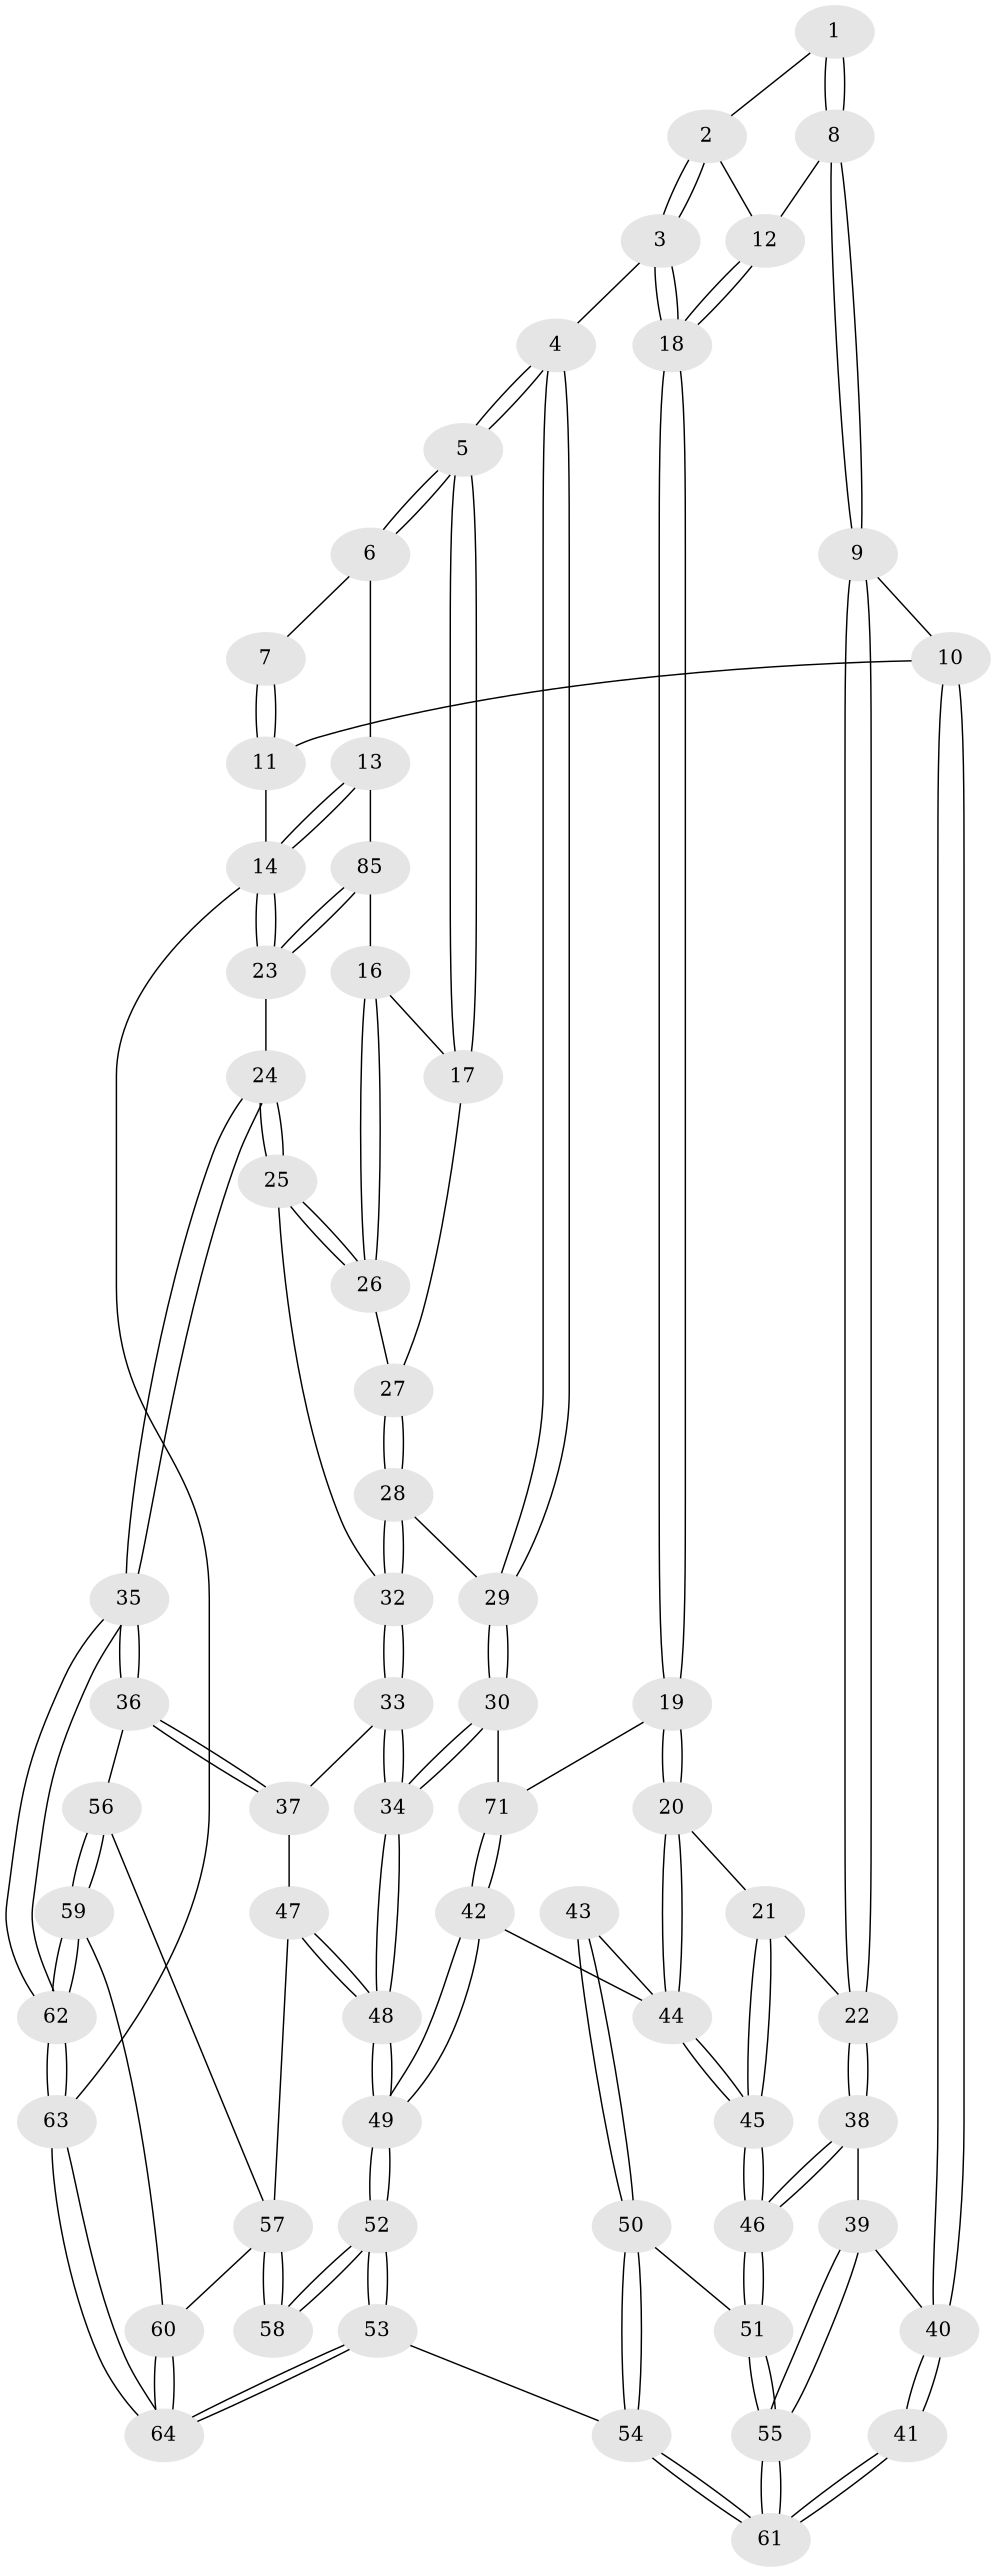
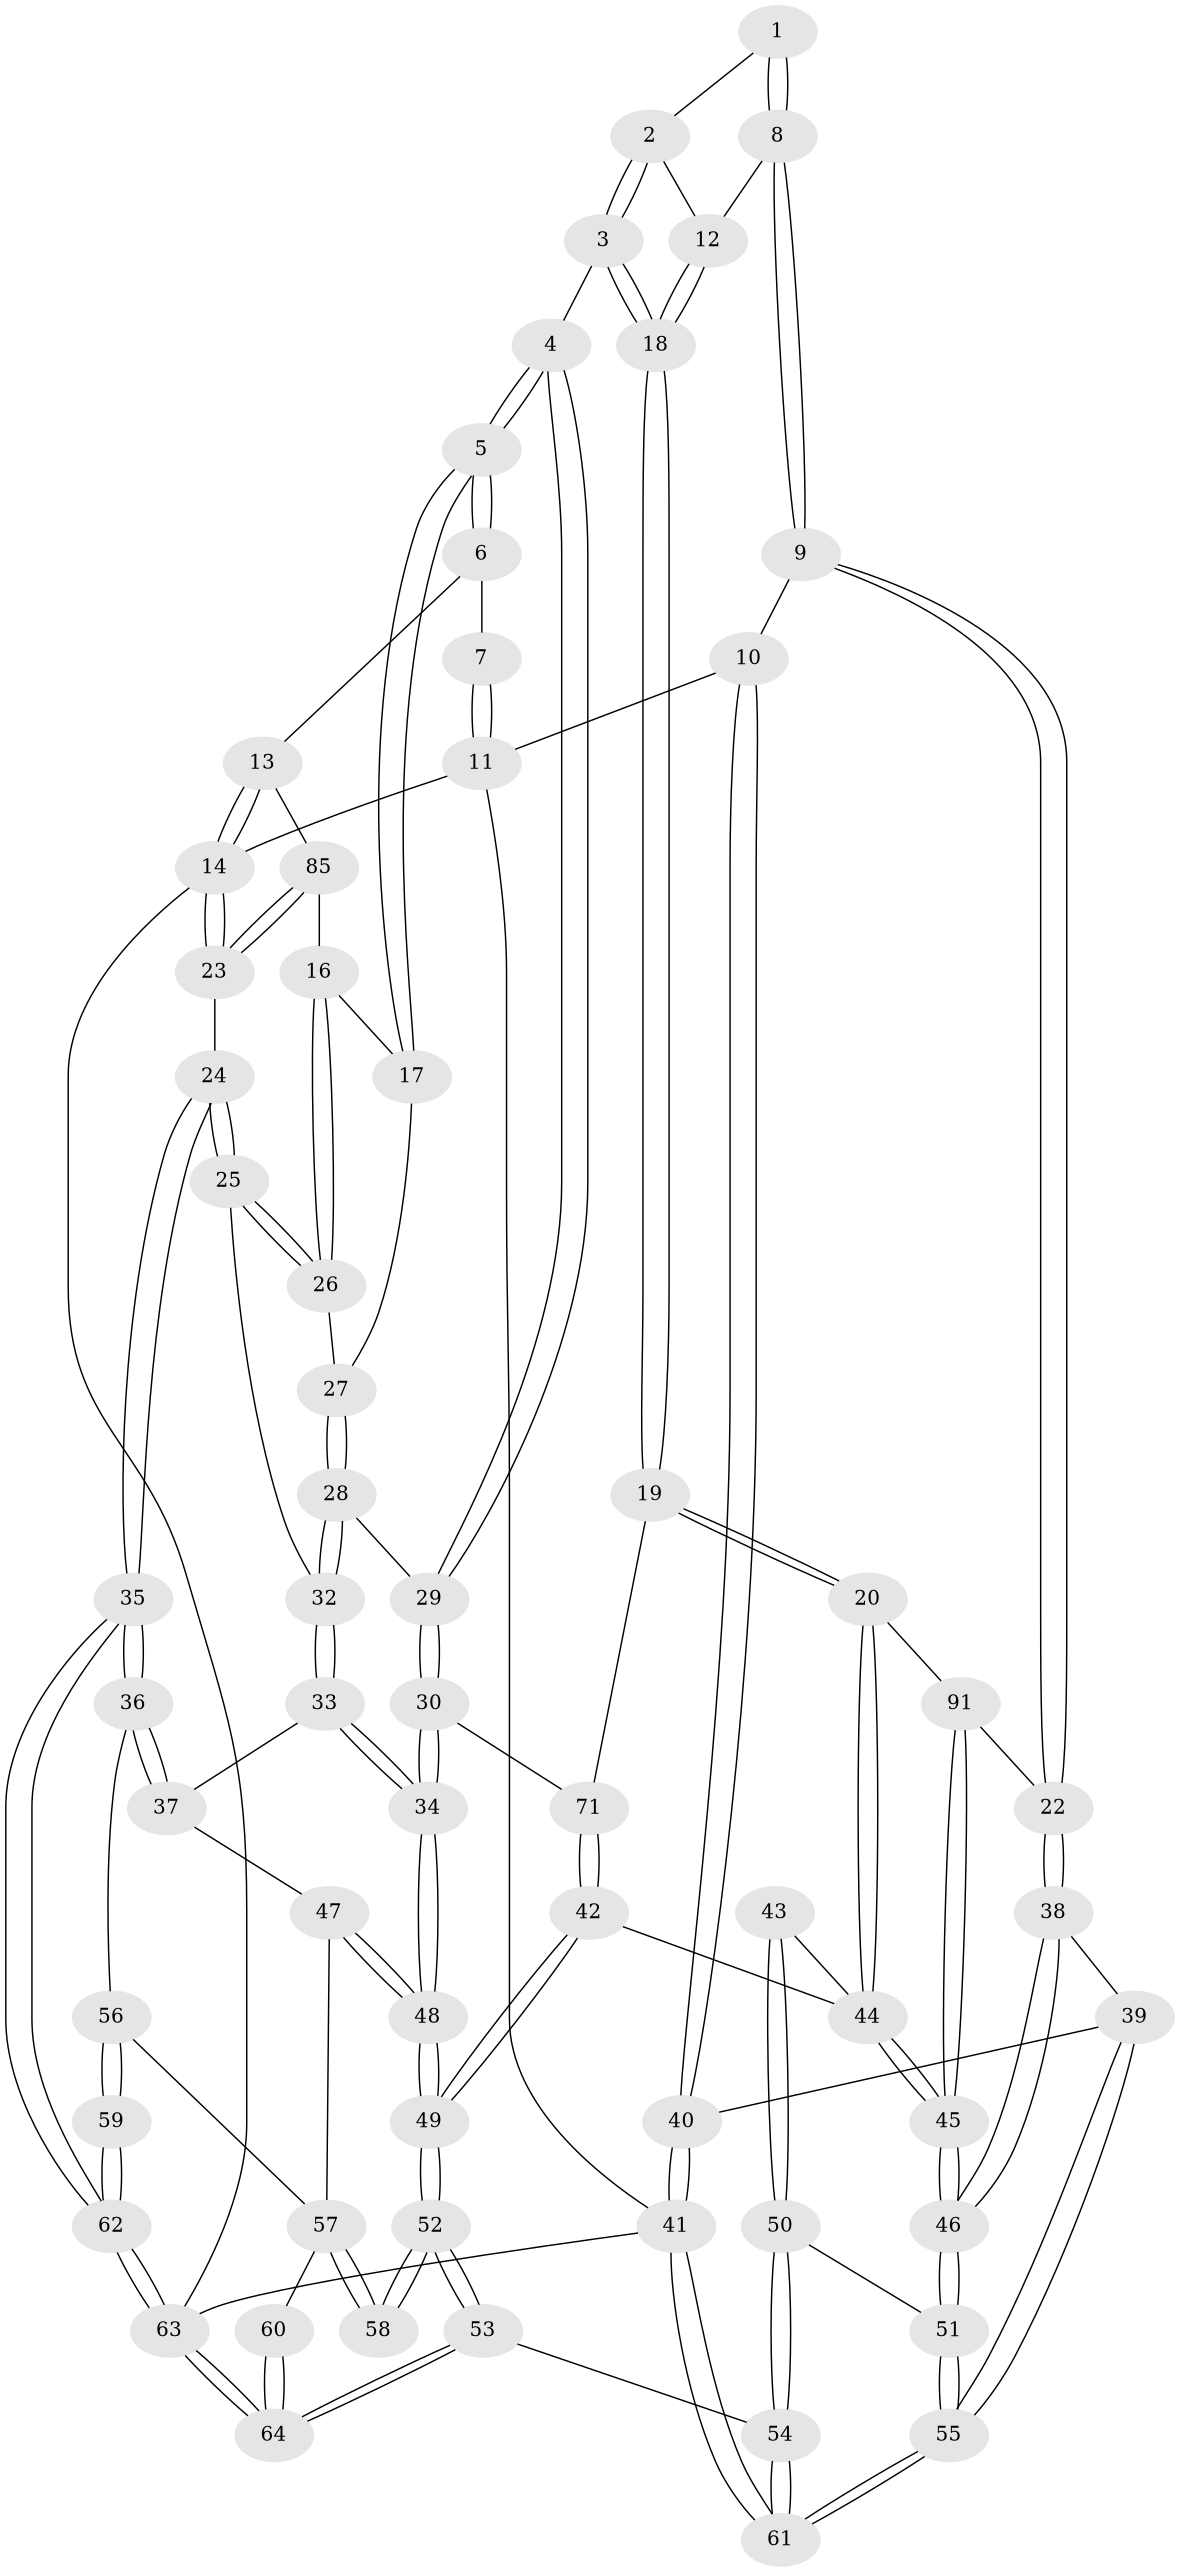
edge "11" -- "41": added
node "21": label "21" -> "91"
edge "59" -- "60": removed
edge "41" -- "63": added
